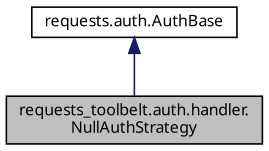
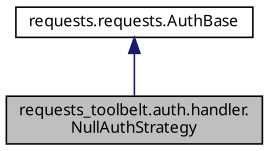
node "requests.auth.AuthBase": label "requests.auth.AuthBase" -> "requests.requests.AuthBase"
